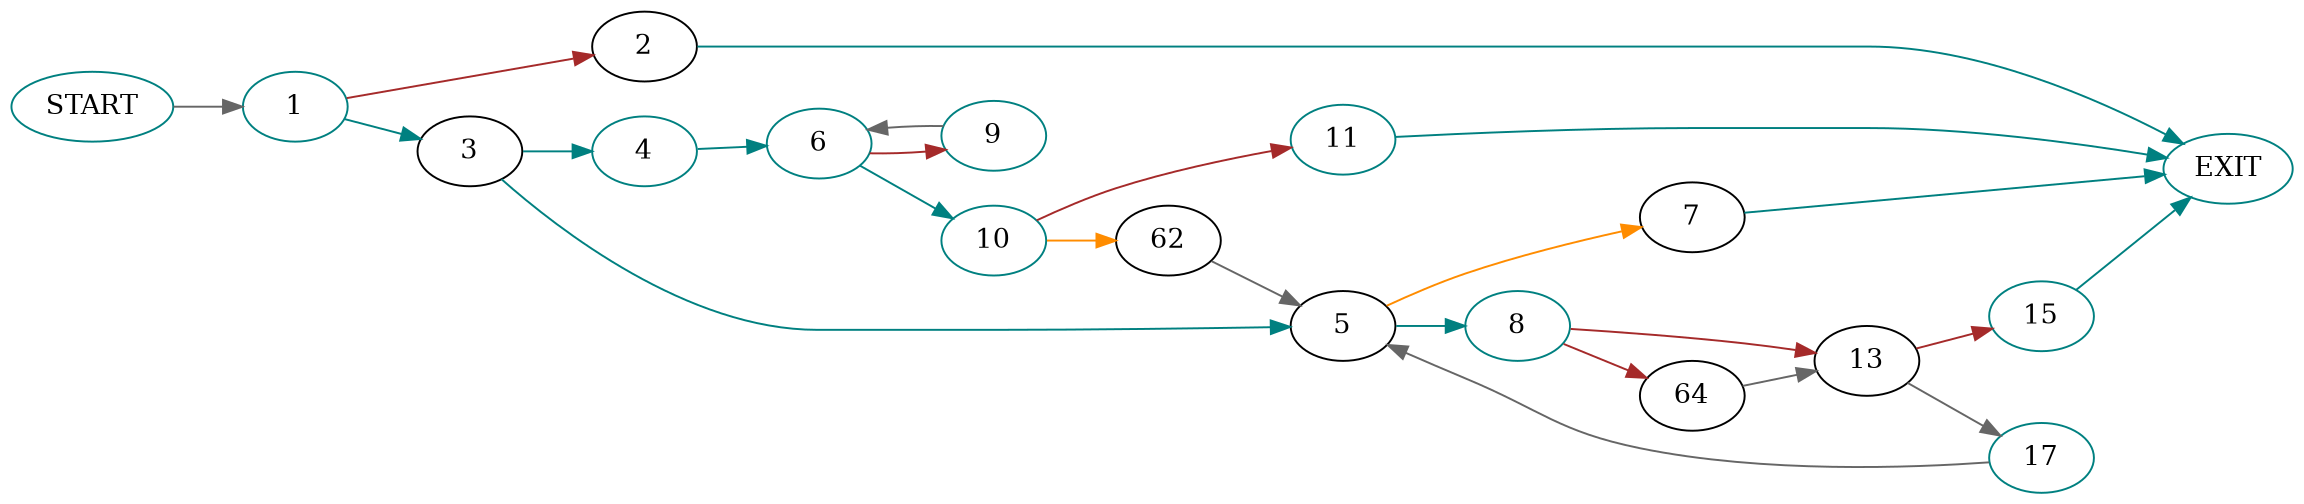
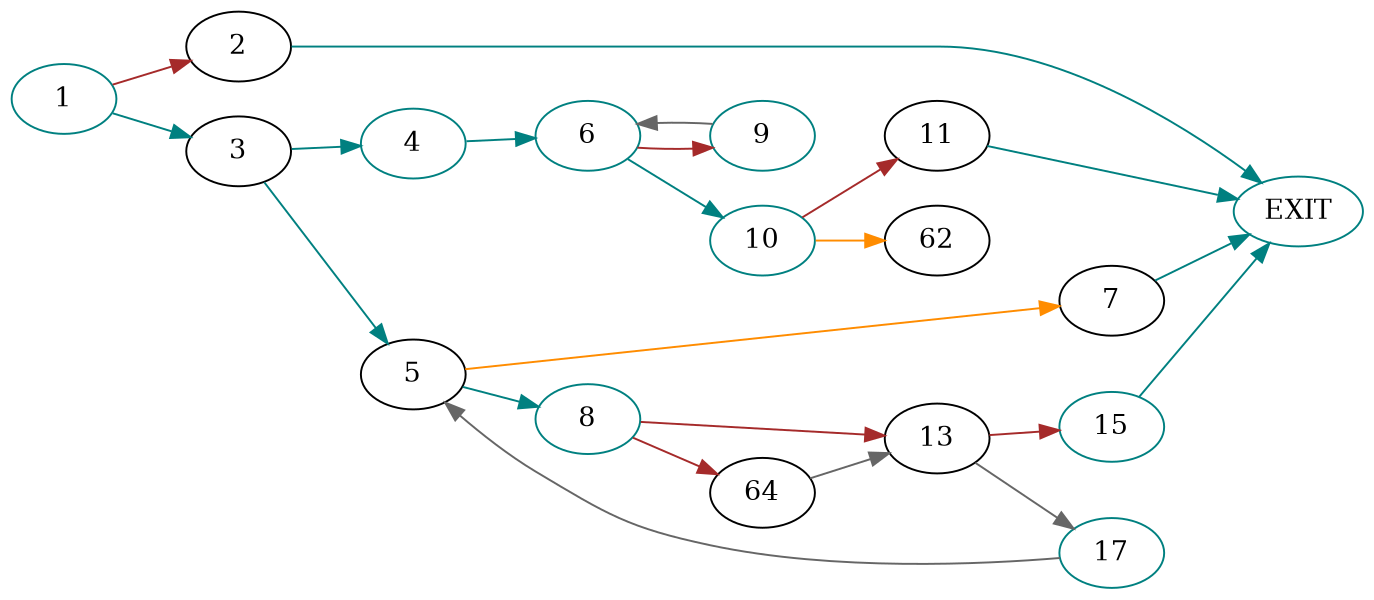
node "START": removed
node "11": color teal -> black
edge "62" -> "5": removed
